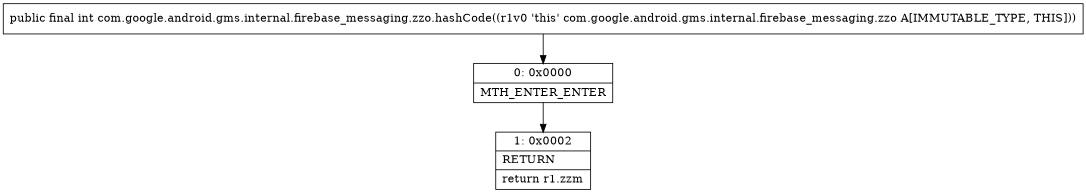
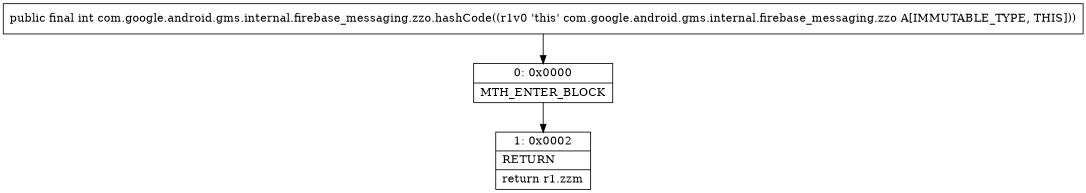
node "0: 0x0000": text "MTH_ENTER_ENTER" -> "MTH_ENTER_BLOCK"
